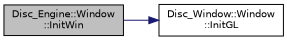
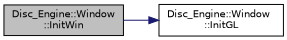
node "Disc_Window::Window ::InitGL": label "Disc_Window::Window ::InitGL" -> "Disc_Engine::Window ::InitGL"
